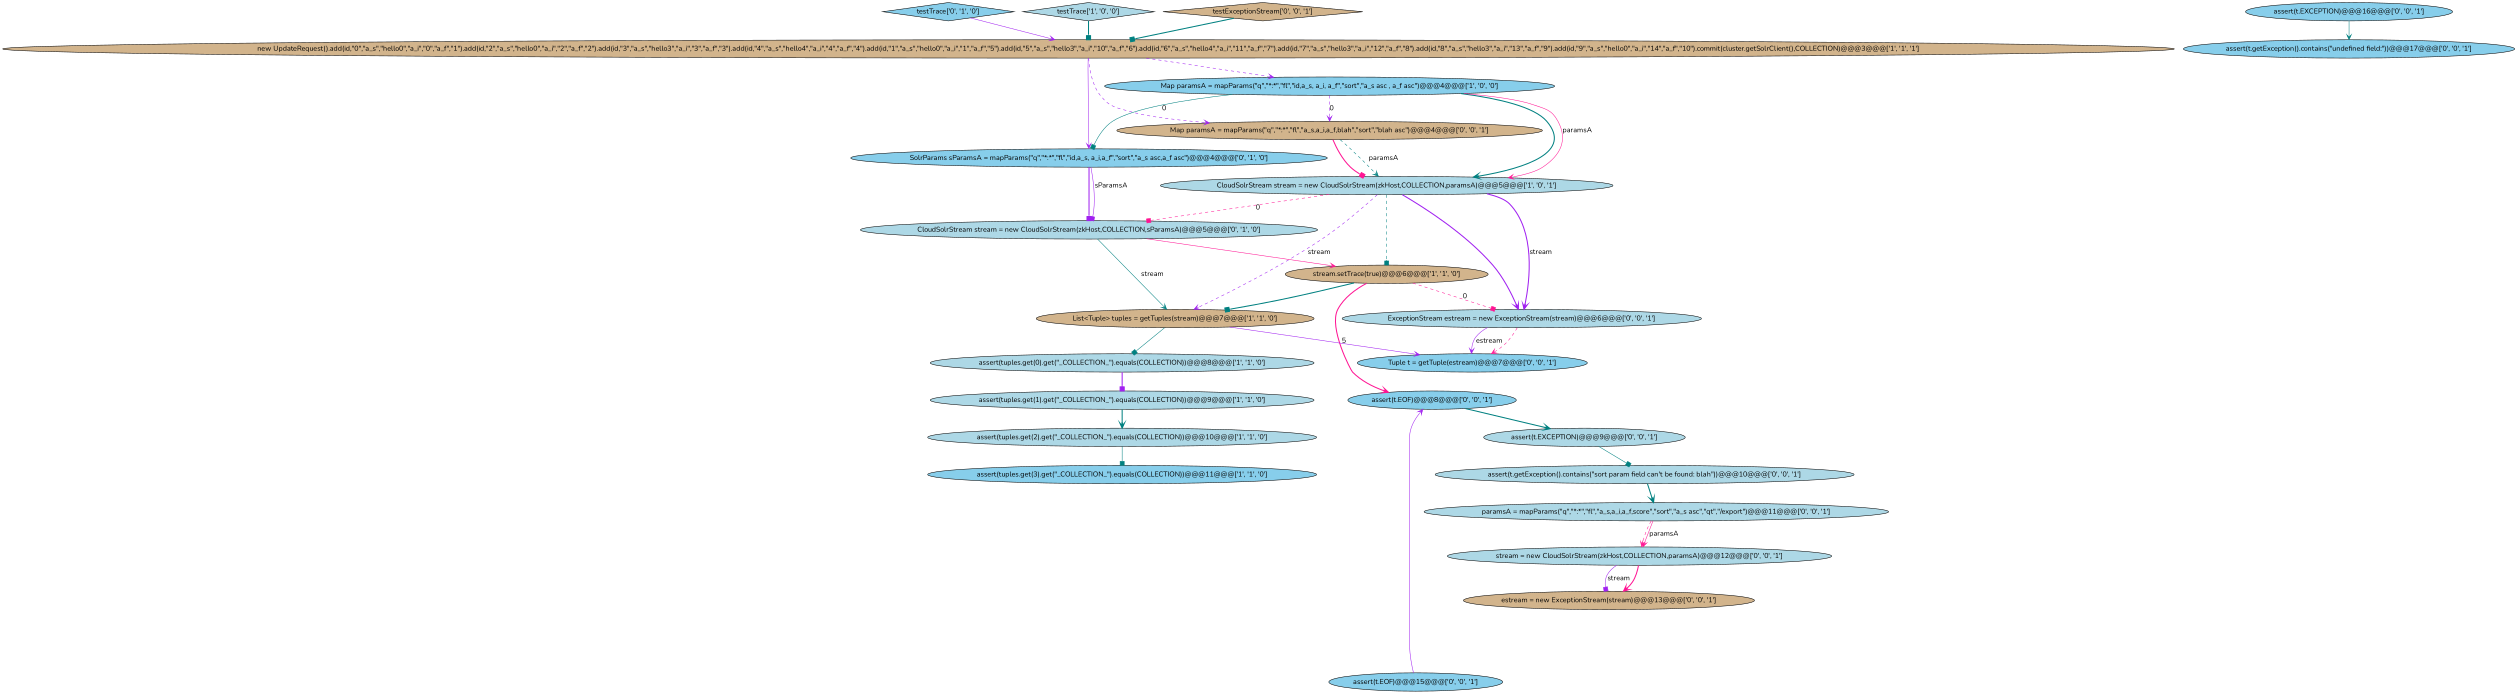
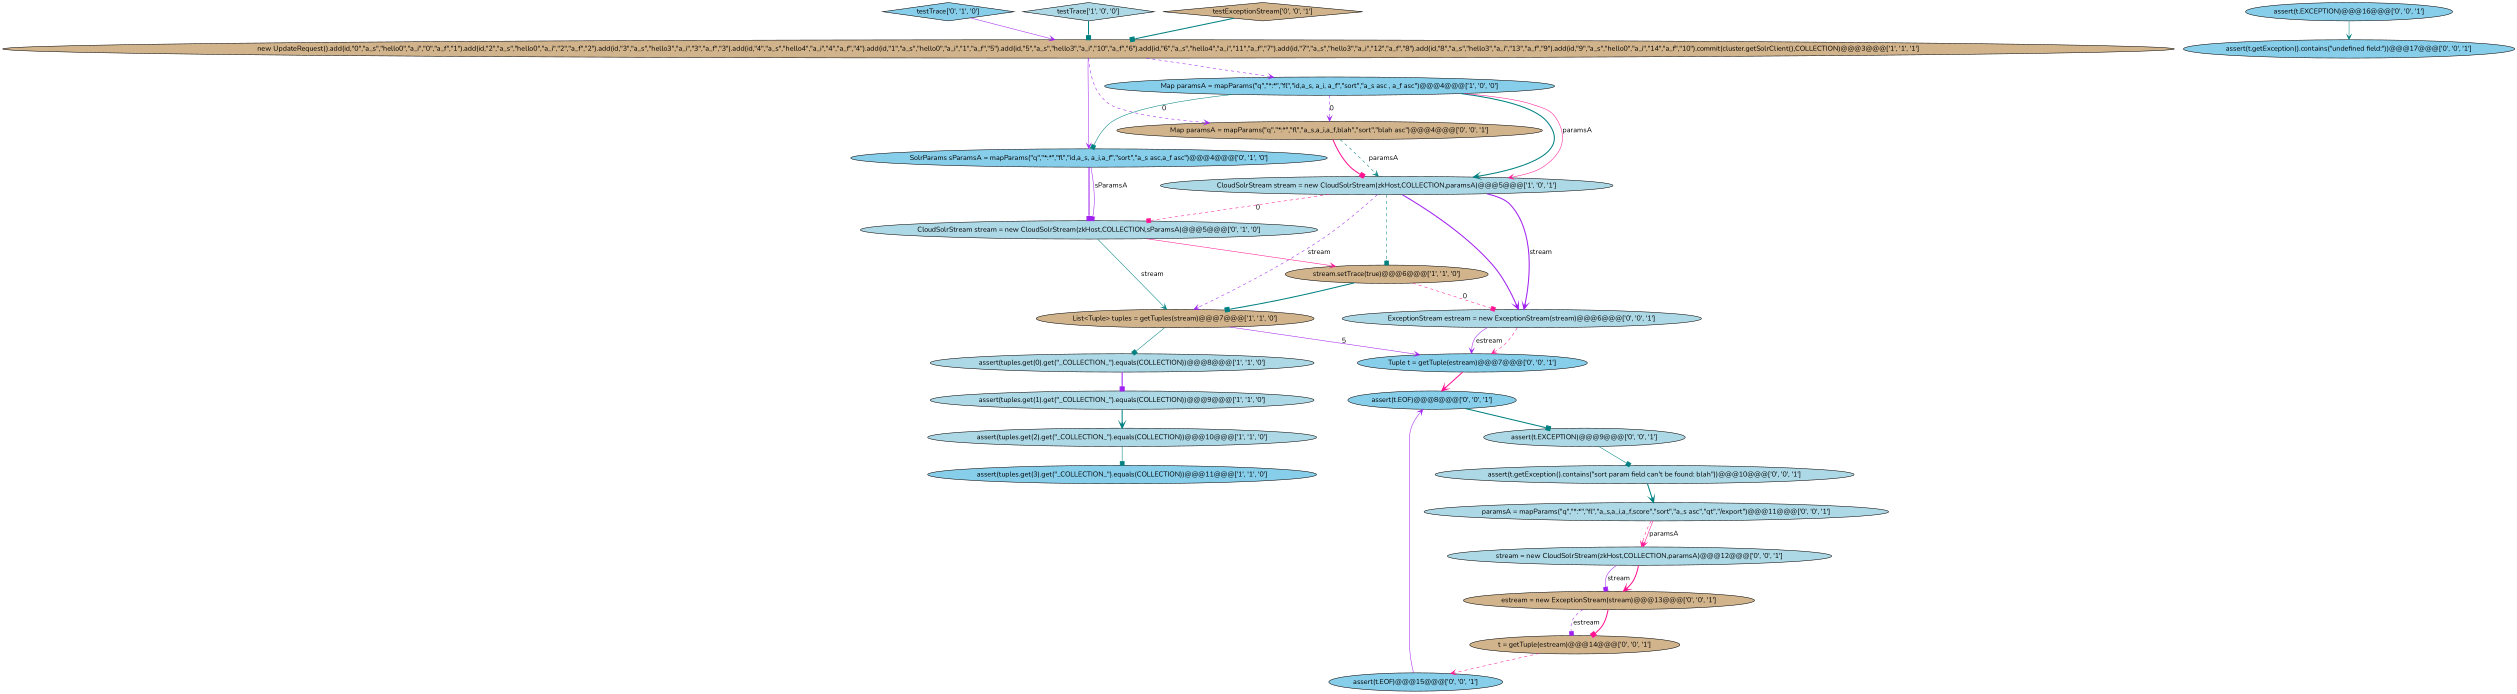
edge "stream.setTrace(true)@@@6@@@['1', '1', '0']" -> "assert(t.EOF)@@@8@@@['0', '0', '1']": now "Tuple t = getTuple(estream)@@@7@@@['0', '0', '1']" -> "assert(t.EOF)@@@8@@@['0', '0', '1']"
edge "assert(t.EOF)@@@8@@@['0', '0', '1']" -> "assert(t.EXCEPTION)@@@9@@@['0', '0', '1']": arrowhead vee -> box
node "t = getTuple(estream)@@@14@@@['0', '0', '1']": added
